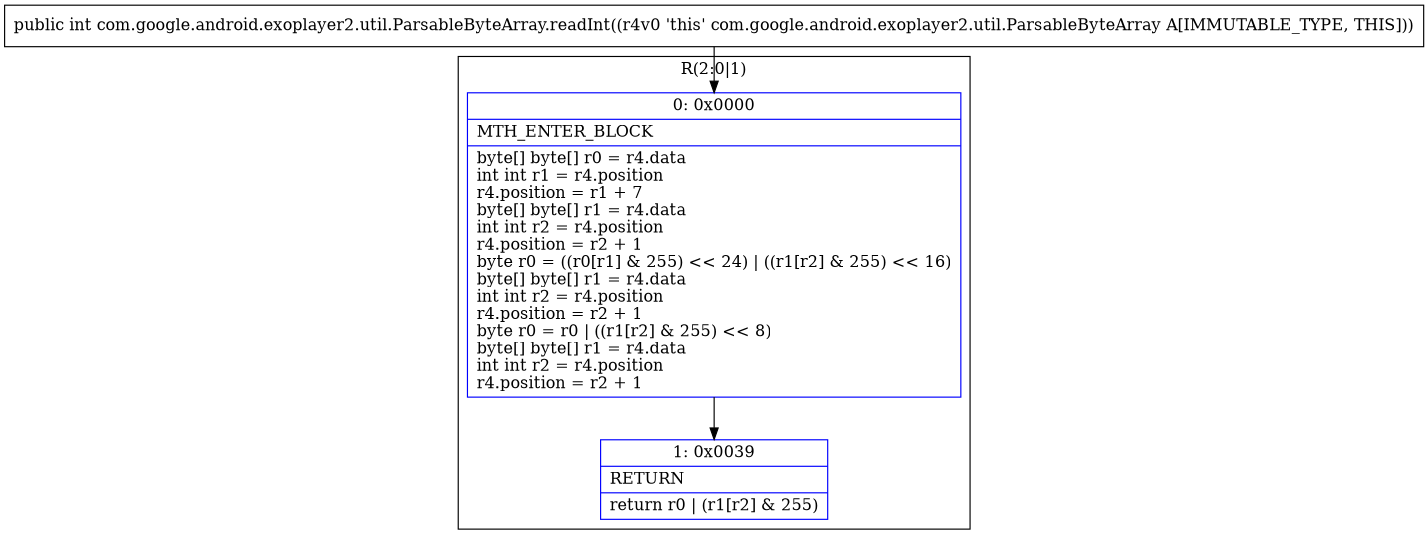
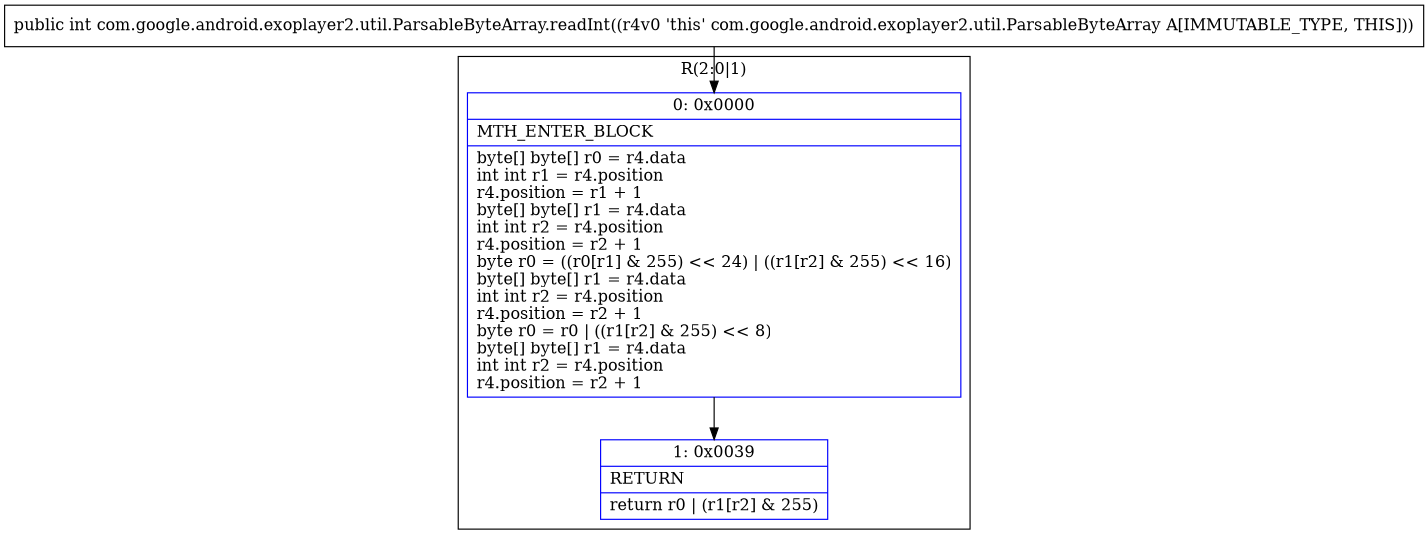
node "0: 0x0000": text "r4.position = r1 + 7" -> "r4.position = r1 + 1"
